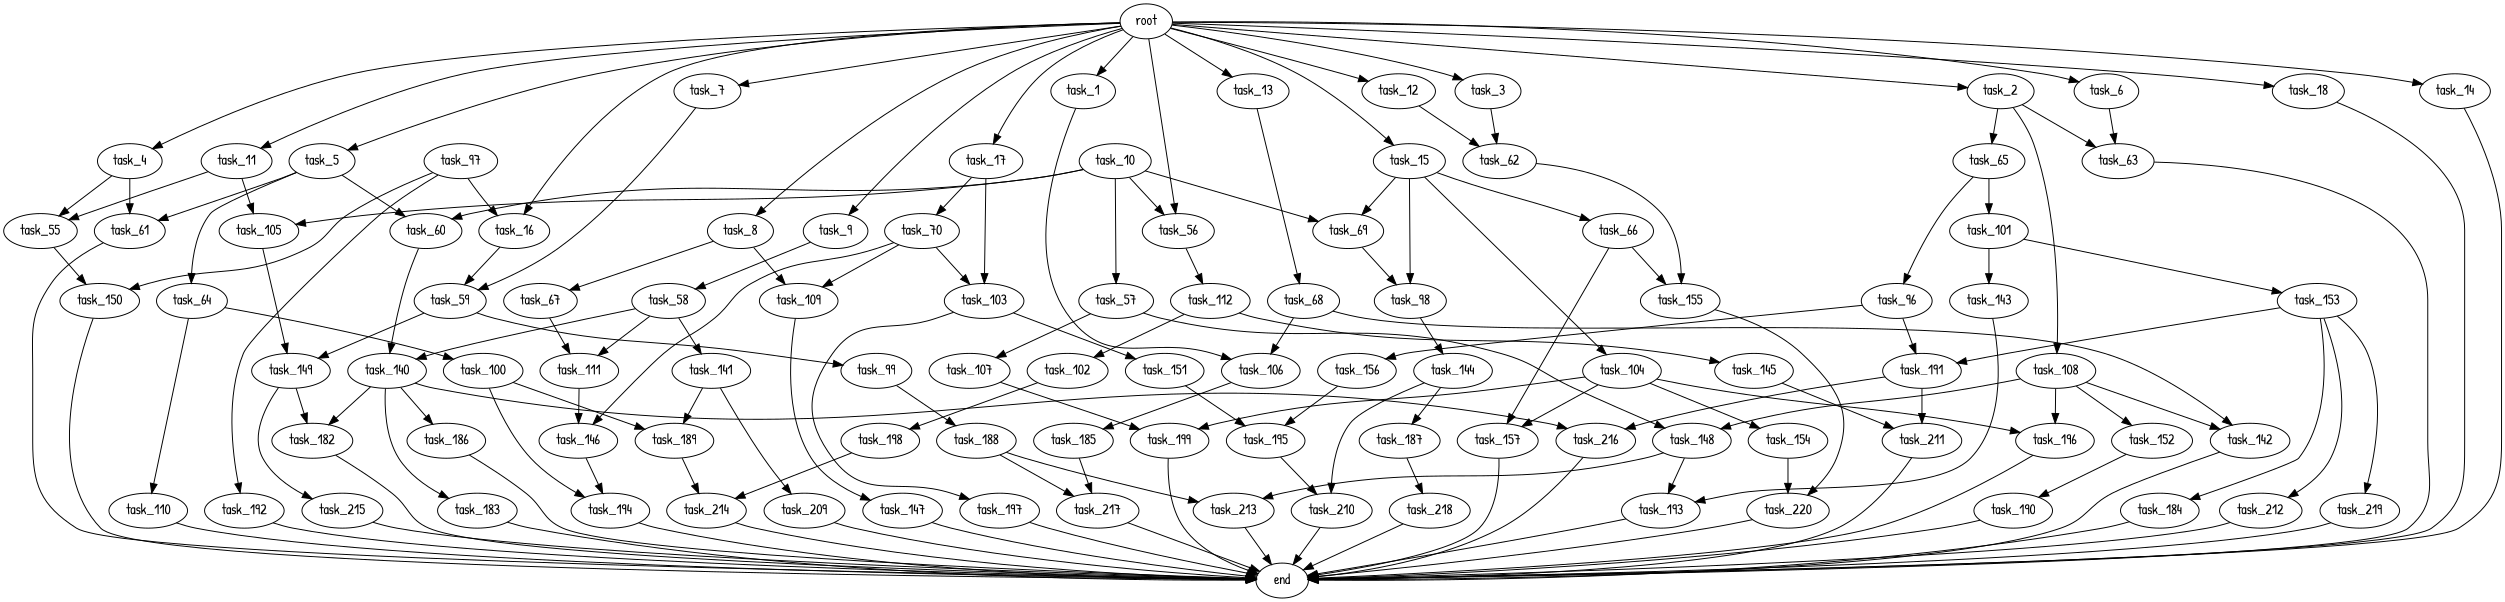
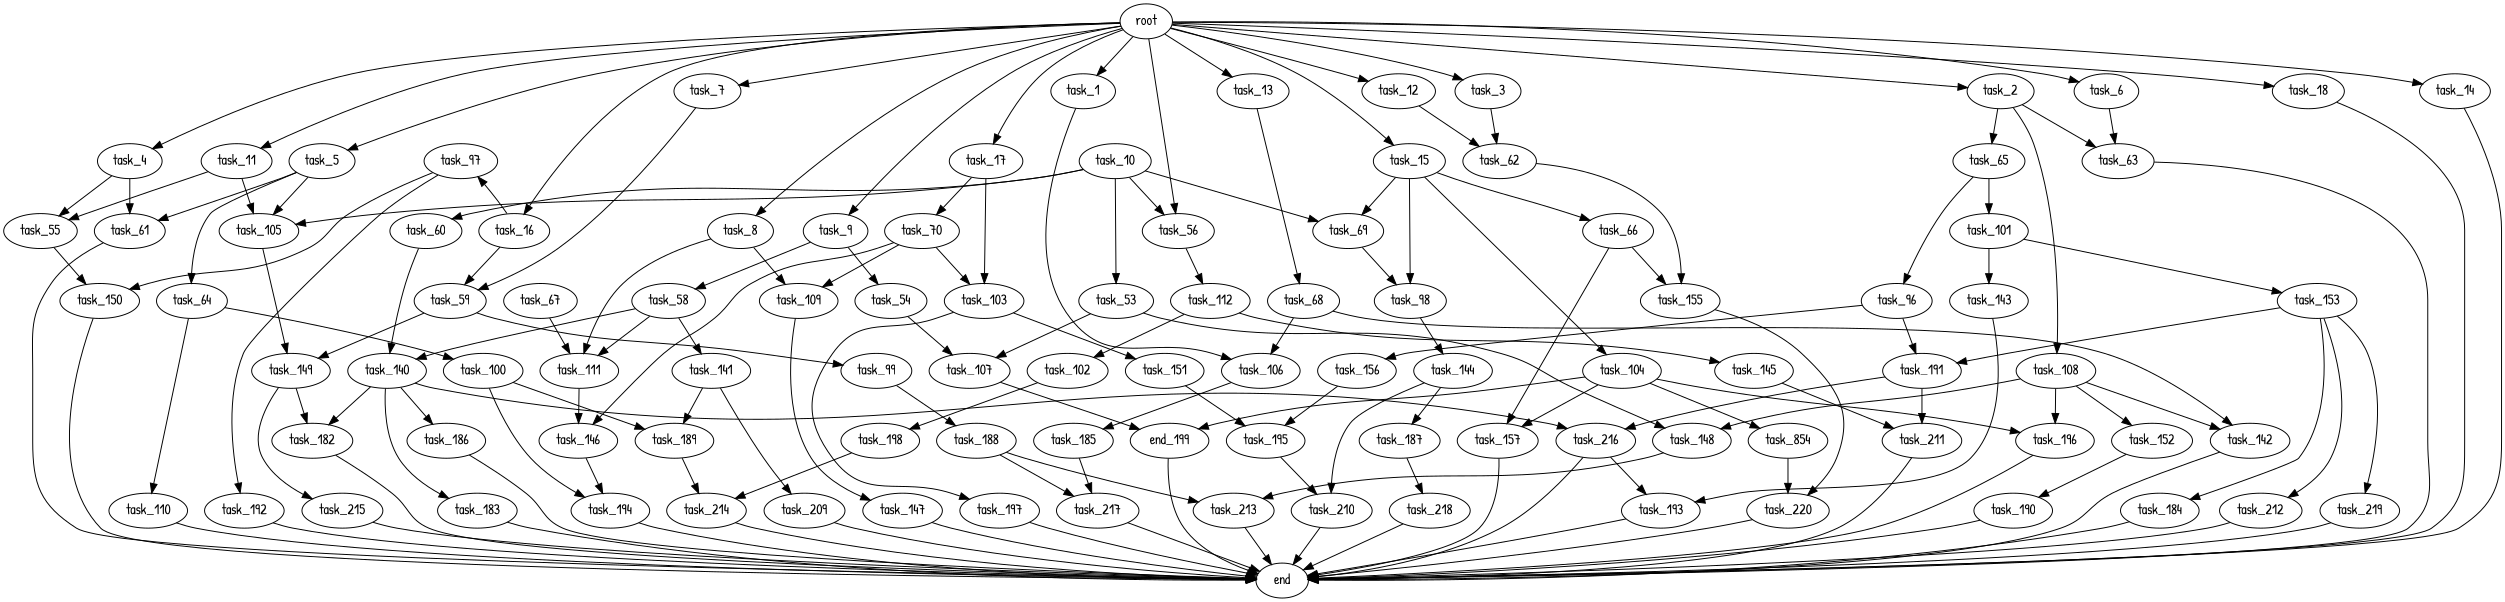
edge "task_5" -> "task_60": now "task_5" -> "task_105"
edge "task_97" -> "task_16": reversed
edge "task_8" -> "task_67": now "task_8" -> "task_111"
node "task_54": added
node "task_57": label "task_57" -> "task_53"
node "task_199": label "task_199" -> "end_199"
node "task_154": label "task_154" -> "task_854"
edge "task_148" -> "task_193": now "task_216" -> "task_193"
